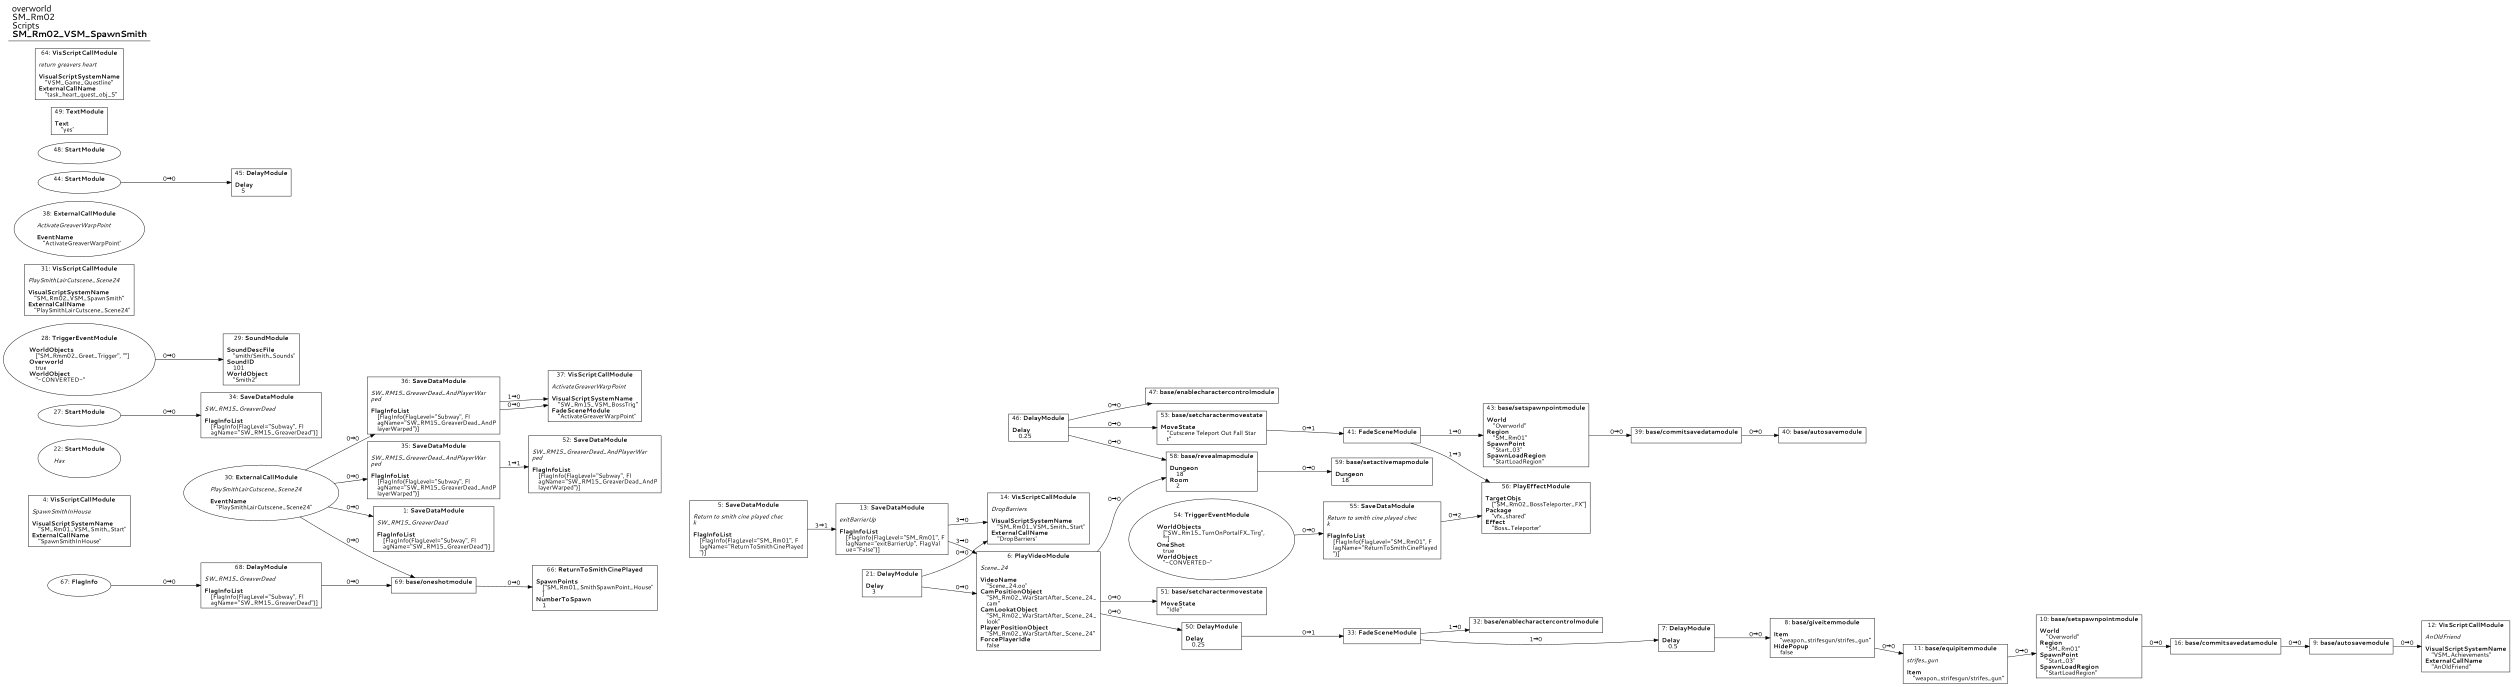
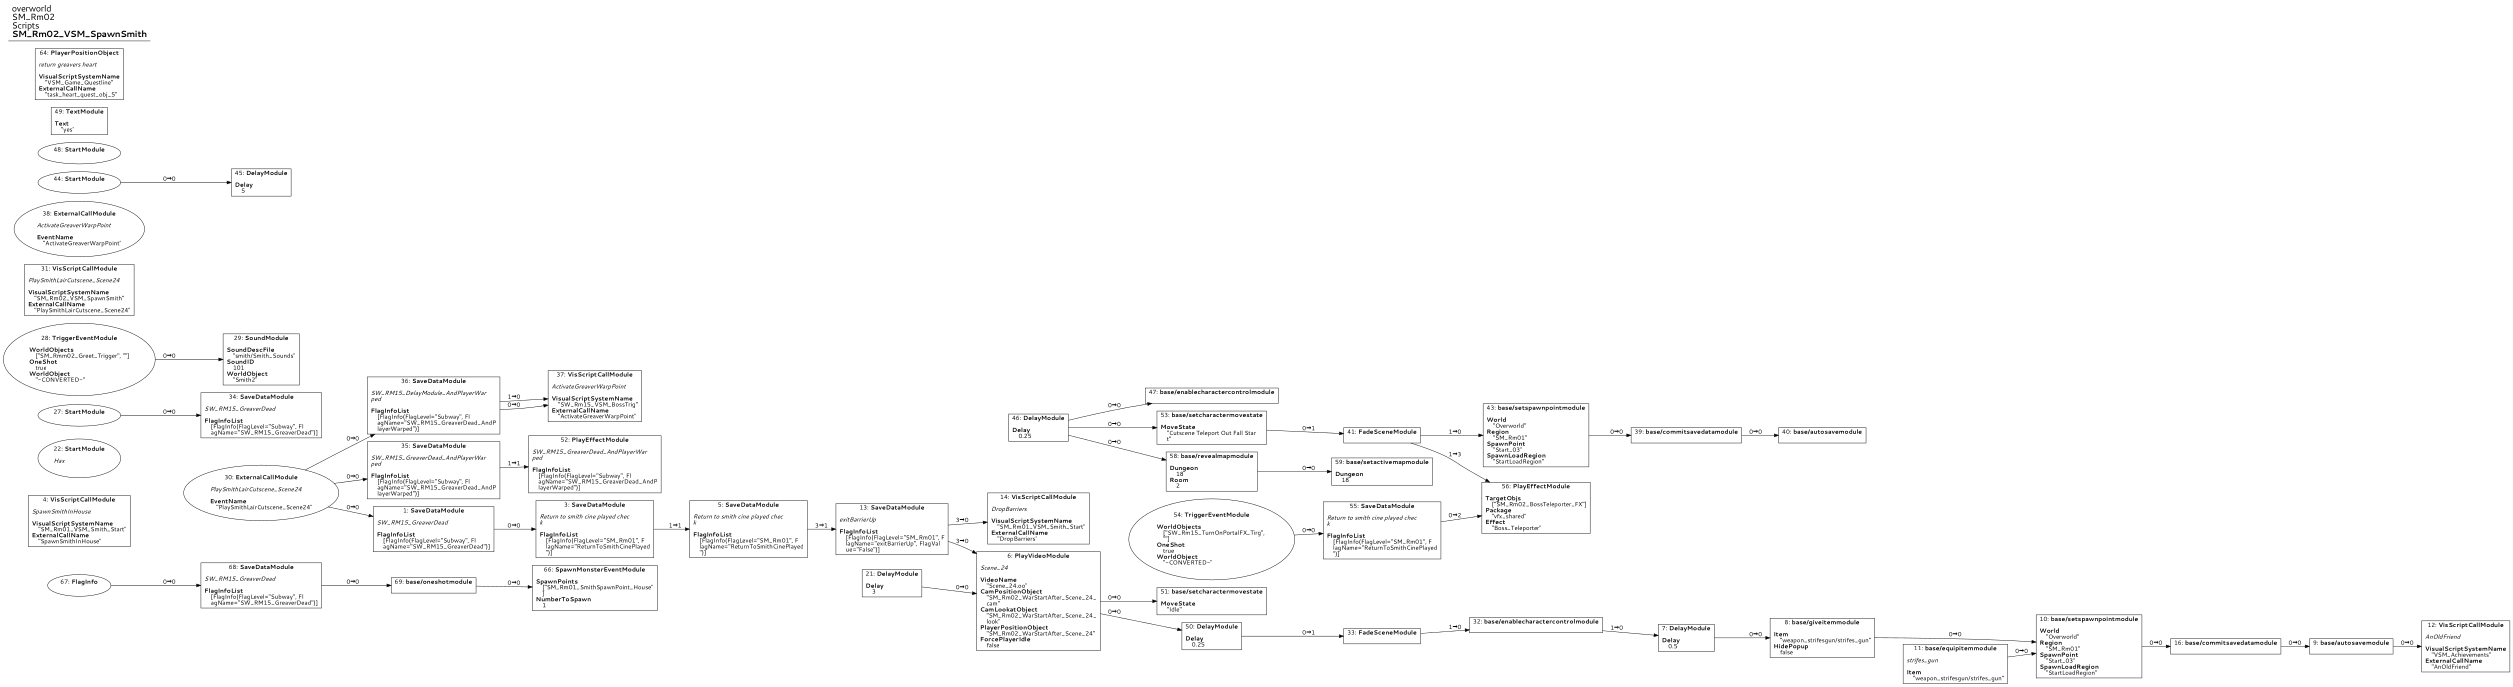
node "64:": text "VisScriptCallModule" -> "PlayerPositionObject"
node "28:": text "Overworld" -> "OneShot"
node "36:": text "SW_RM15_GreaverDead_AndPlayerWar" -> "SW_RM15_DelayModule_AndPlayerWar"
node "37:": text "FadeSceneModule" -> "ExternalCallName"
node "52:": text "SaveDataModule" -> "PlayEffectModule"
edge "6:" -> "58:": removed, label "0→0"
node "3:": added
edge "30:" -> "69:": removed, label "0→0"
edge "21:" -> "14:": removed, label "0→0"
node "68:": text "DelayModule" -> "SaveDataModule"
node "66:": text "ReturnToSmithCinePlayed" -> "SpawnMonsterEventModule"
edge "33:" -> "7:": now "32:" -> "7:"
edge "8:" -> "11:": now "8:" -> "10:"
